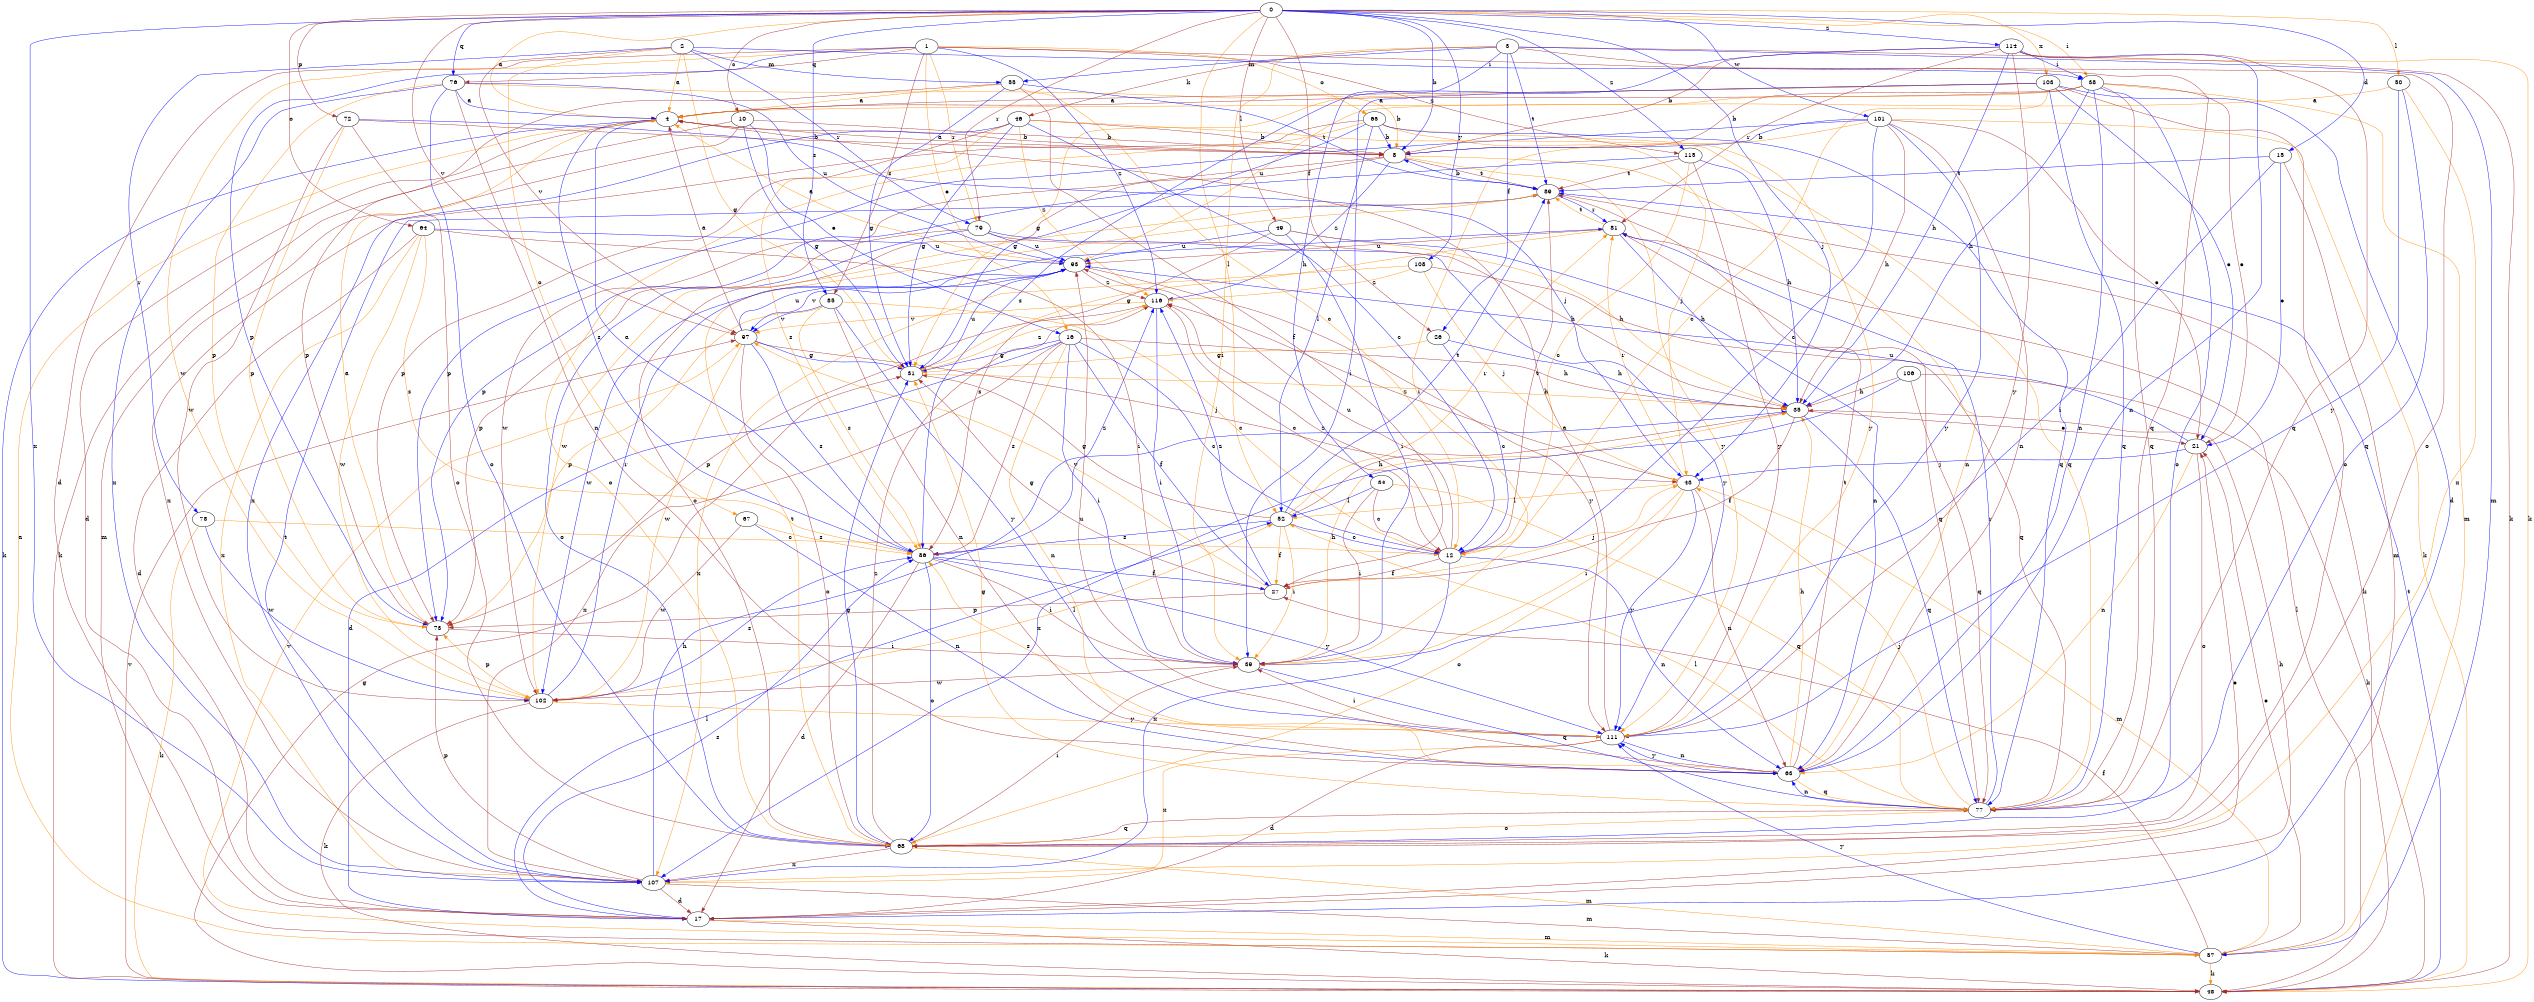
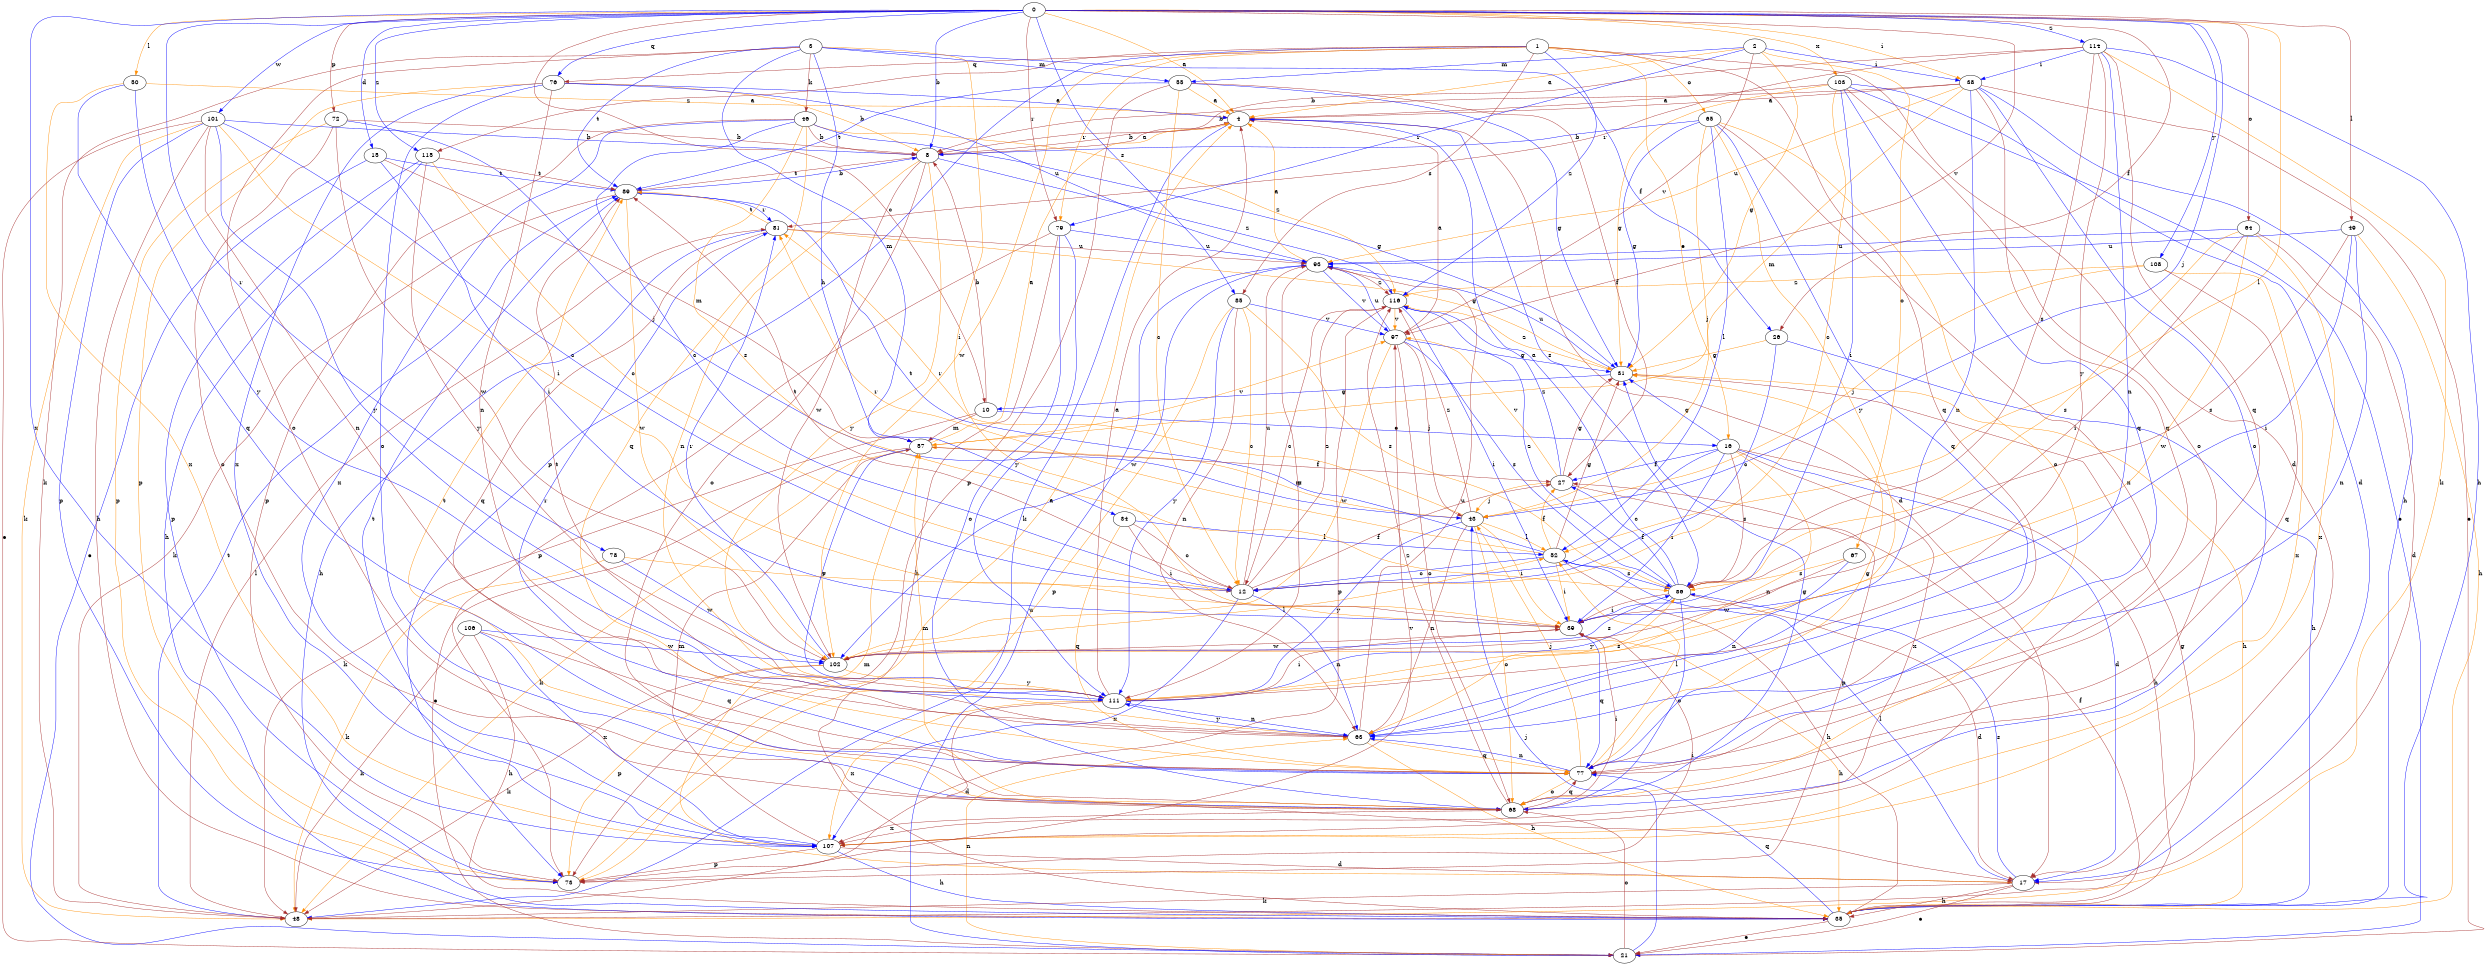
edge "2" -> "78": now "0" -> "78"
edge "114" -> "86": color blue -> brown
edge "10" -> "31": reversed
edge "106" -> "102": added, label "w"
